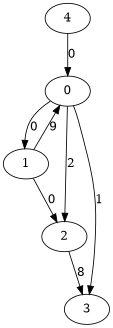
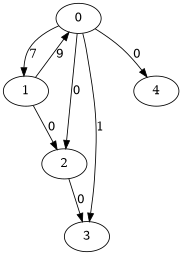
edge "4" -> "0": reversed
edge "0" -> "1": label "0" -> "7"
edge "0" -> "2": label "2" -> "0"
edge "2" -> "3": label "8" -> "0"
